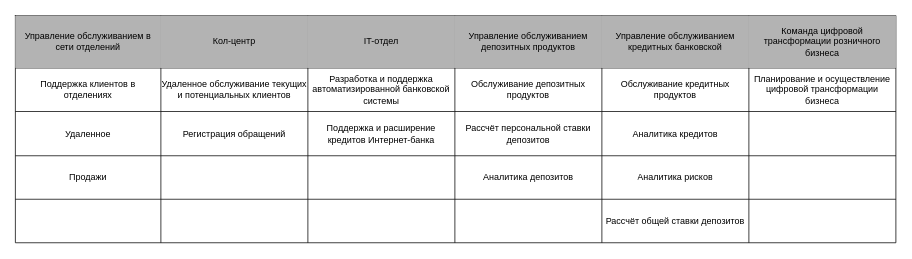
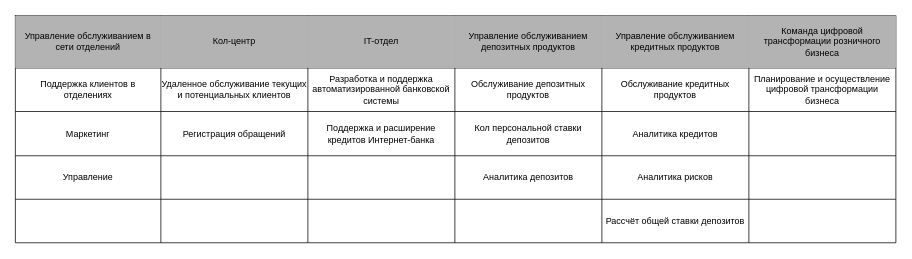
node "Управление обслуживанием кредитных банковской": label "Управление обслуживанием кредитных банковской" -> "Управление обслуживанием кредитных продуктов"
node "Удаленное": label "Удаленное" -> "Маркетинг"
node "Рассчёт персональной ставки депозитов": label "Рассчёт персональной ставки депозитов" -> "Кол персональной ставки депозитов"
node "Продажи": label "Продажи" -> "Управление"
